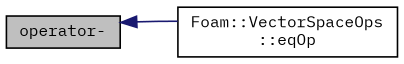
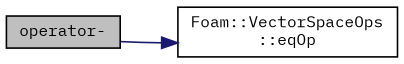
edge "Foam::VectorSpaceOps ::eqOp" -> "operator-": reversed
